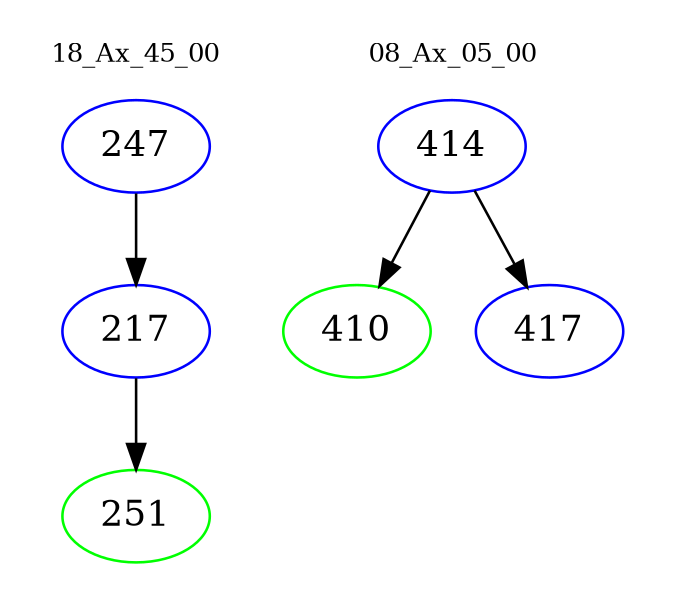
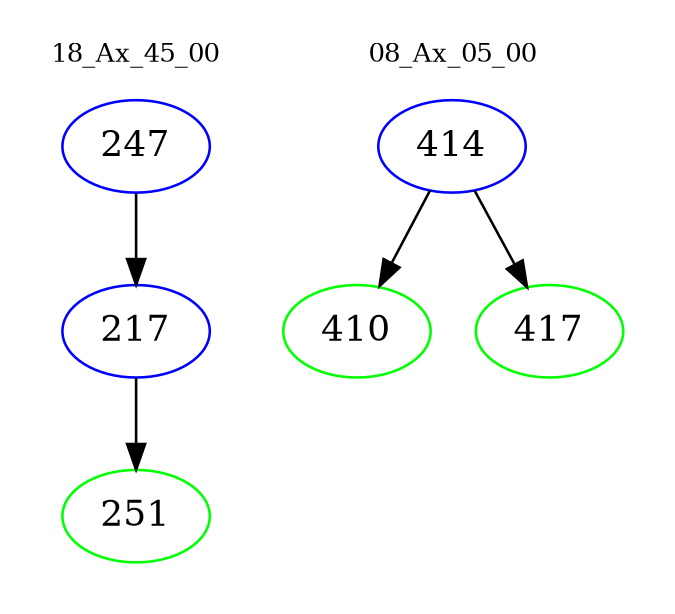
node "417": color blue -> green
